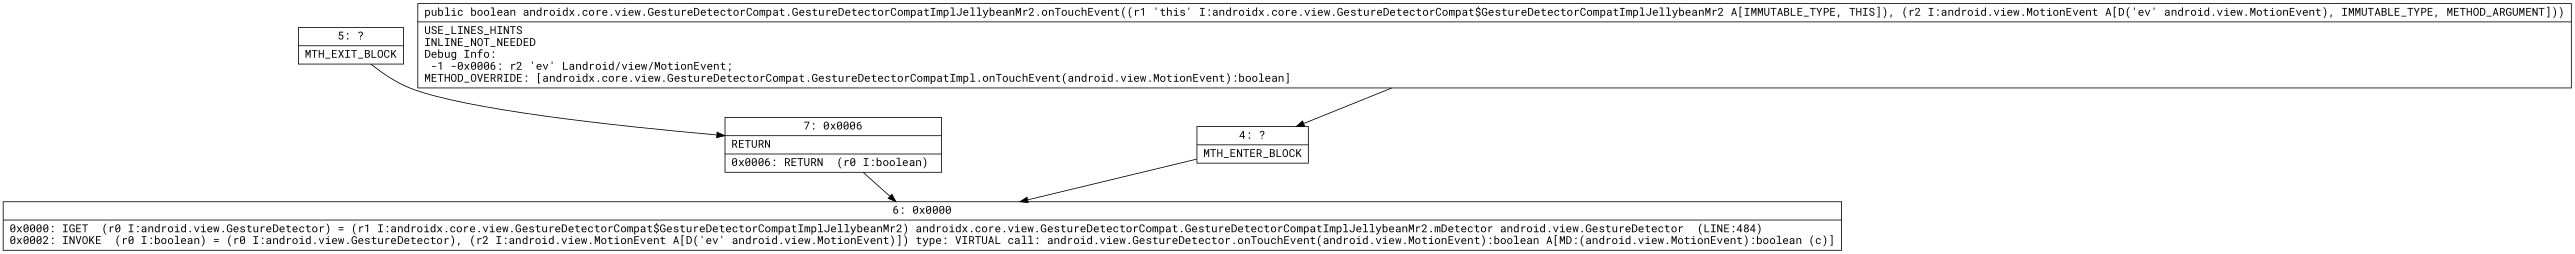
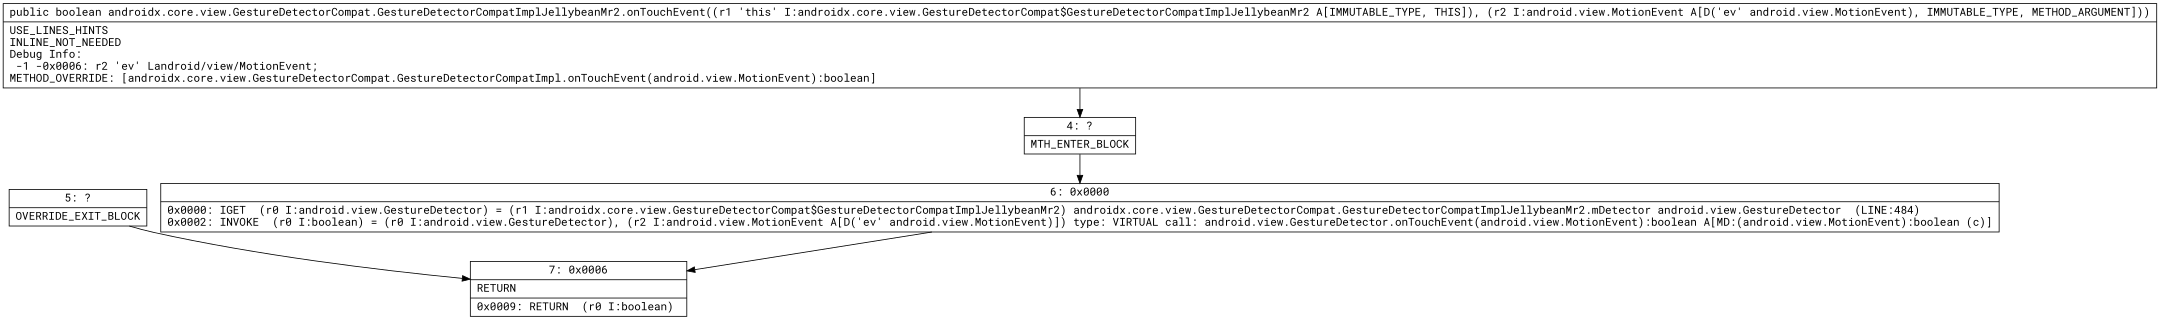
node "5: ?": text "MTH_EXIT_BLOCK" -> "OVERRIDE_EXIT_BLOCK"
node "7: 0x0006": text "0x0006: RETURN  (r0 I:boolean)" -> "0x0009: RETURN  (r0 I:boolean)"
edge "7: 0x0006" -> "6: 0x0000": reversed
